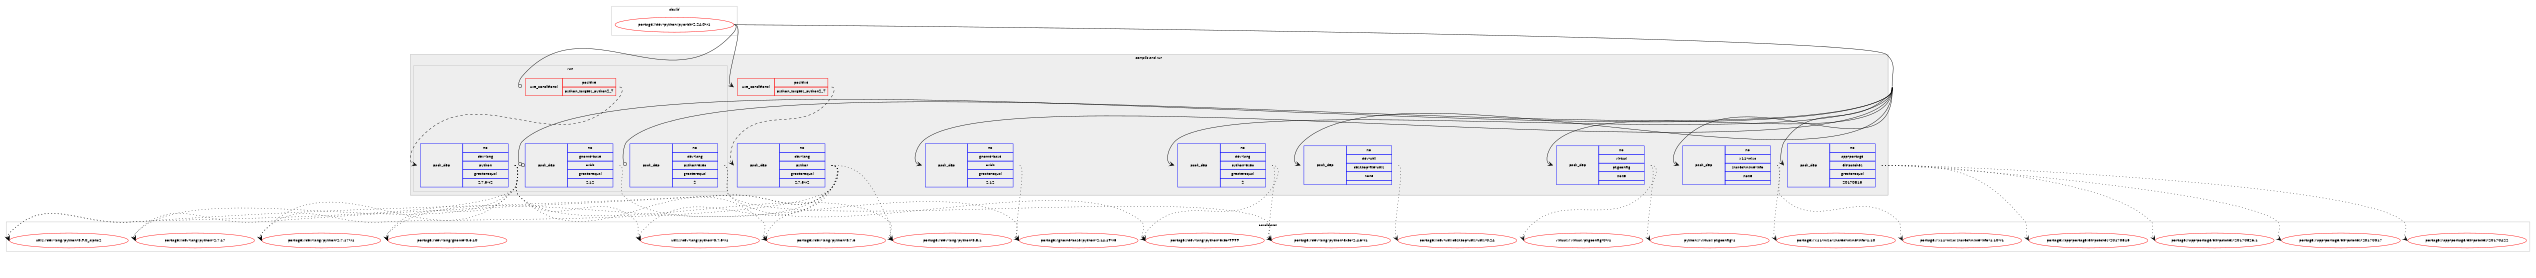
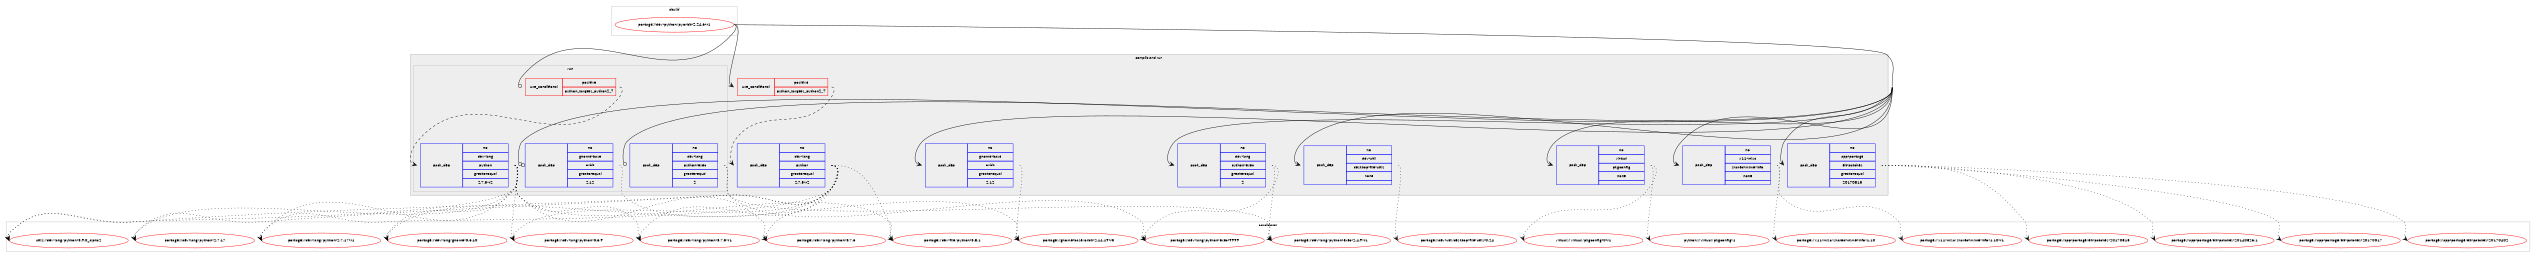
node "portage://dev-python/pyorbit-2.24.0-r1": label "portage://dev-python/pyorbit-2.24.0-r1" -> "portage://dev-python/pyorbit-2.24.6-r1"
node "portage://dev-lang/python-3.6.9": added
node "utils://dev-lang/python-3.7.5-r1": label "utils://dev-lang/python-3.7.5-r1" -> "portage://dev-lang/python-3.7.5-r1"
node "portage://dev-lang/python-3.8.1": label "portage://dev-lang/python-3.8.1" -> "portage://dev-file/python-3.8.1"
node "portage://gnome-base/python-2.14.19-r5": label "portage://gnome-base/python-2.14.19-r5" -> "portage://gnome-base/orbit-2.14.19-r5"
node "portage://dev-lang/python-exec-2.4.6-r1": label "portage://dev-lang/python-exec-2.4.6-r1" -> "portage://dev-lang/python-exec-2.4.9-r1"
node "portage://dev-util/desktop-utils-utils-0.24": label "portage://dev-util/desktop-utils-utils-0.24" -> "portage://dev-util/desktop-file-utils-0.24"
node "portage://app-portage/elt-patches-20170826.1": label "portage://app-portage/elt-patches-20170826.1" -> "portage://app-portage/elt-patches-20140826.1"
node "portage://app-portage/elt-patches-20170422": label "portage://app-portage/elt-patches-20170422" -> "portage://app-portage/elt-patches-20170402"
